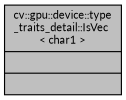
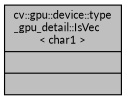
node "cv::gpu::device::type": text "_traits_detail::IsVec" -> "_gpu_detail::IsVec"
